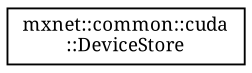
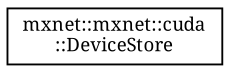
node "mxnet::common::cuda ::DeviceStore": label "mxnet::common::cuda ::DeviceStore" -> "mxnet::mxnet::cuda ::DeviceStore"
